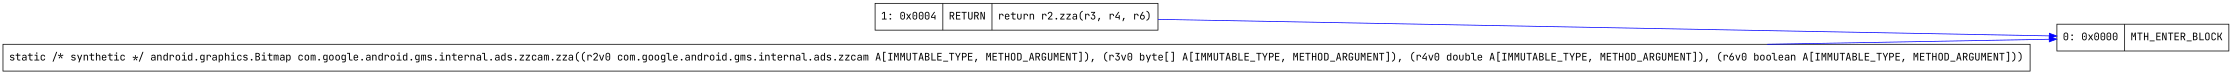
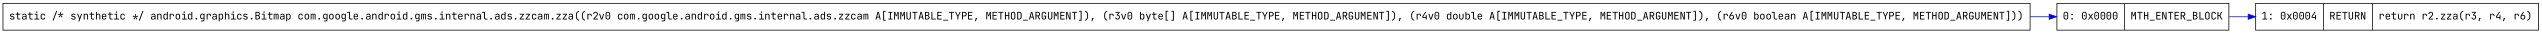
edge "1: 0x0004" -> "0: 0x0000": reversed
